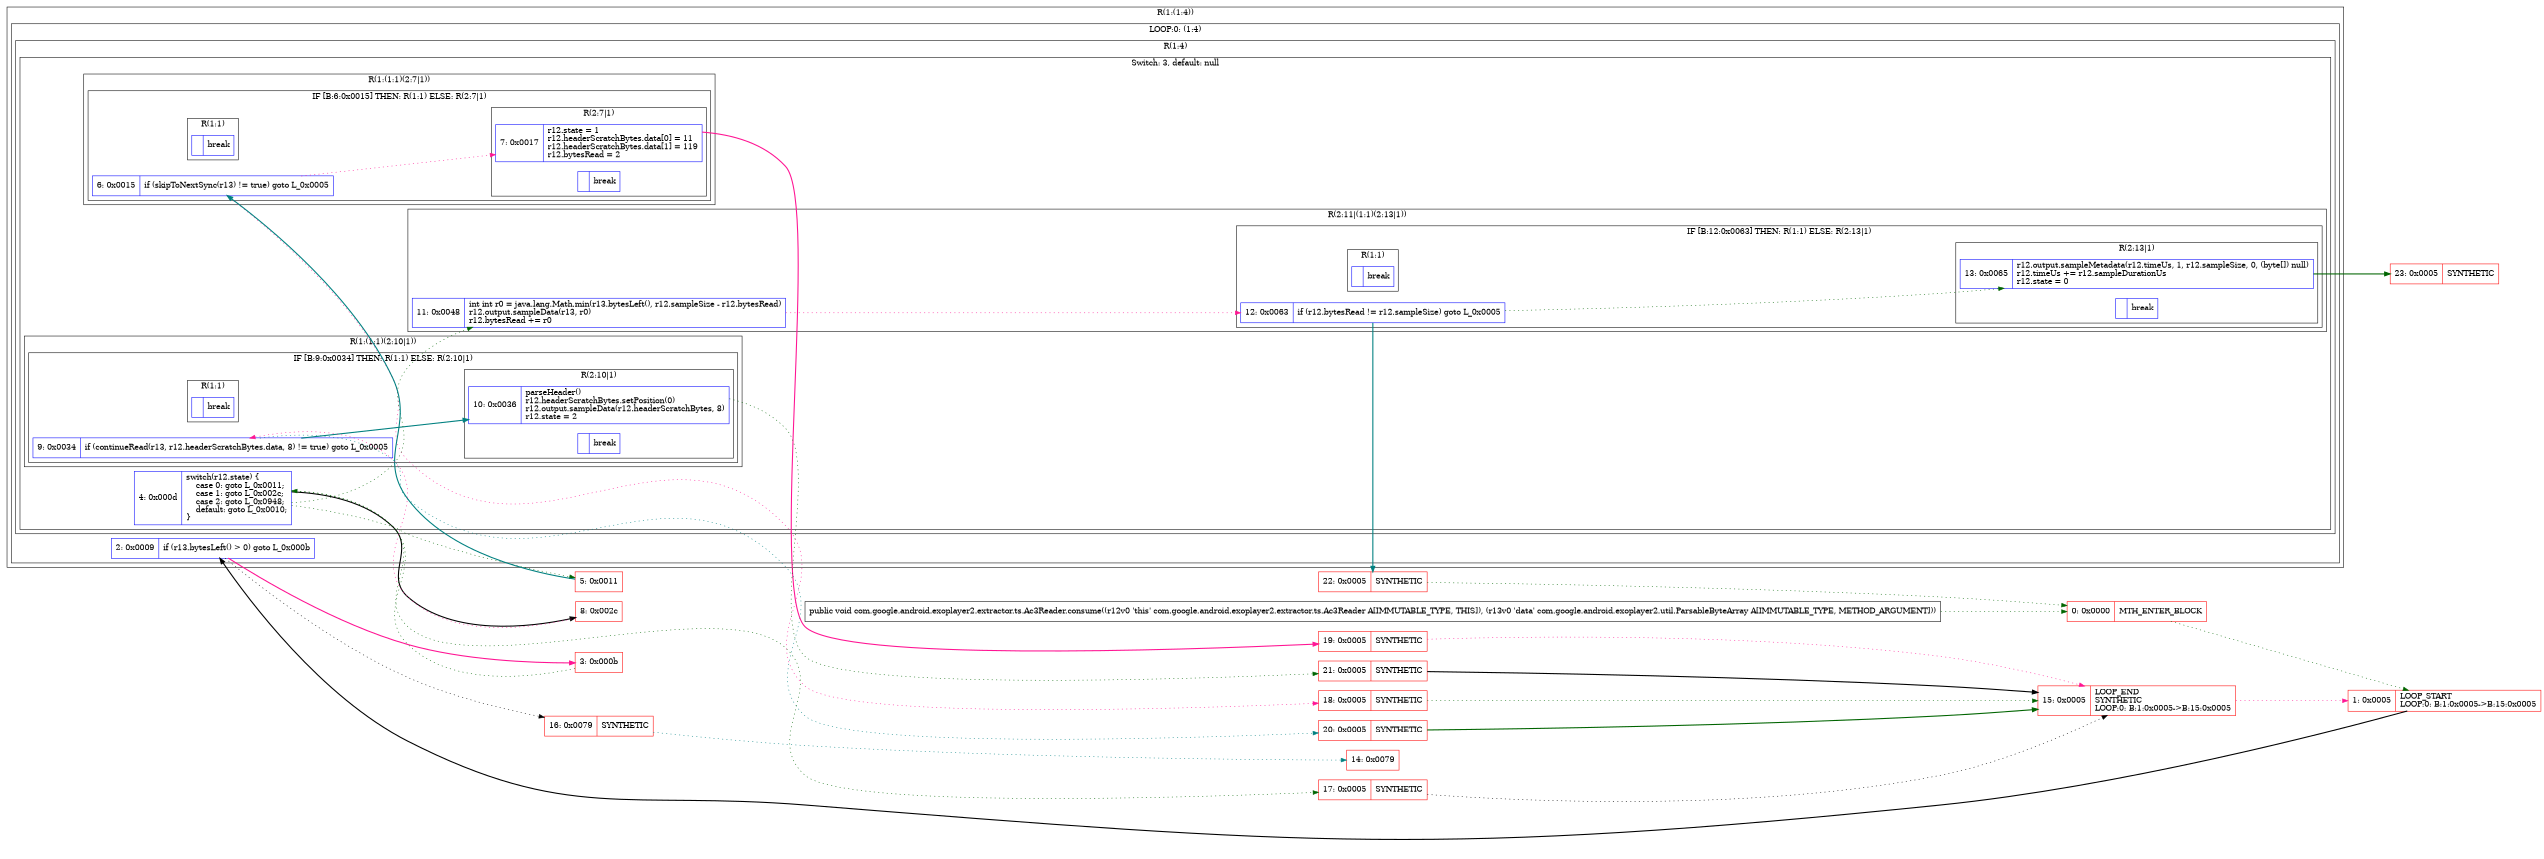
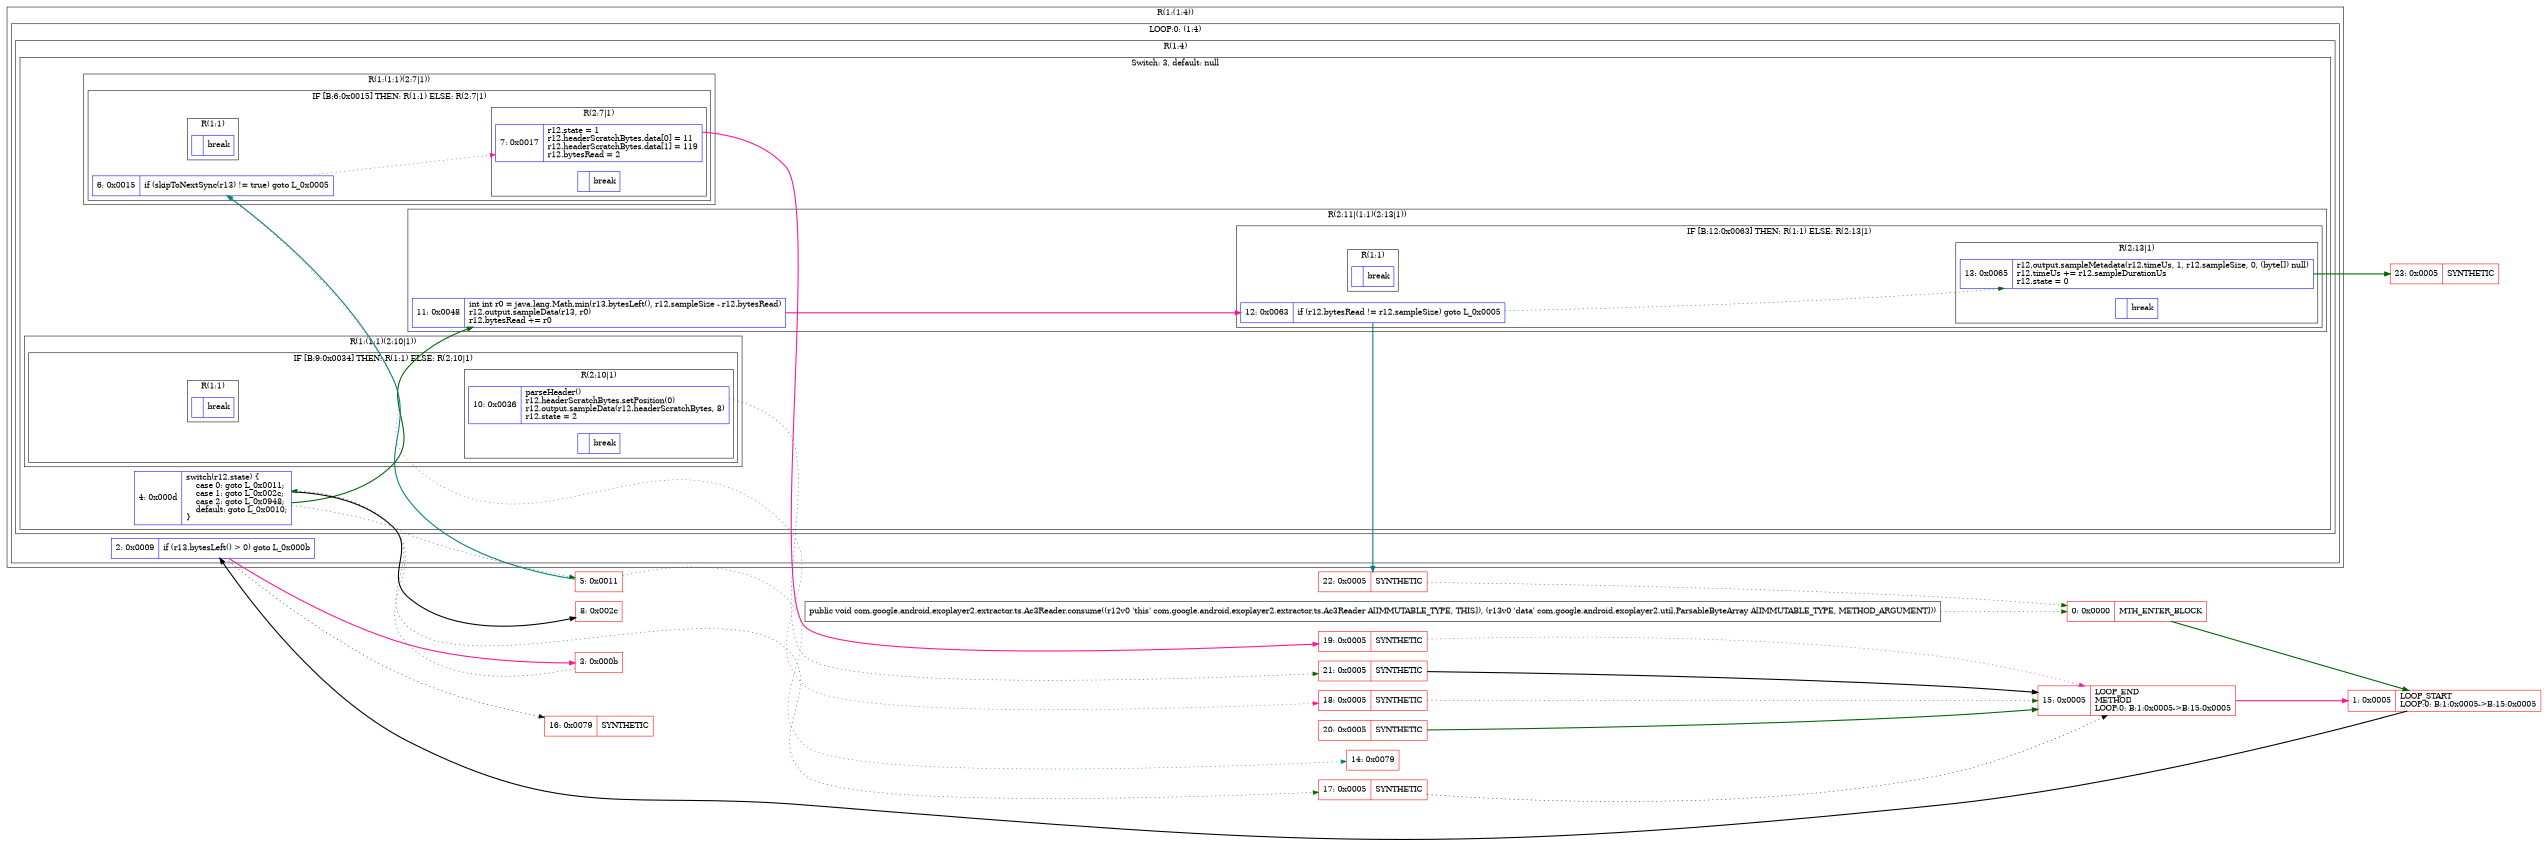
edge "11: 0x0048" -> "12: 0x0063": style dotted -> bold
edge "4: 0x000d" -> "11: 0x0048": style dotted -> bold
node "9: 0x0034": removed
edge "0: 0x0000" -> "1: 0x0005": style dotted -> bold
node "15: 0x0005": text "SYNTHETIC" -> "METHOD"
edge "15: 0x0005" -> "1: 0x0005": style dotted -> bold
edge "16: 0x0079" -> "14: 0x0079": now "5: 0x0011" -> "14: 0x0079"
